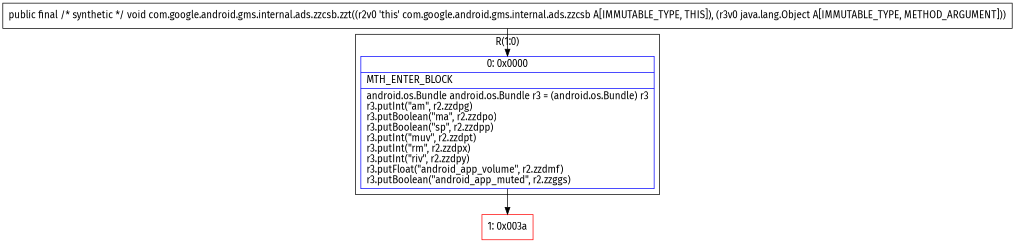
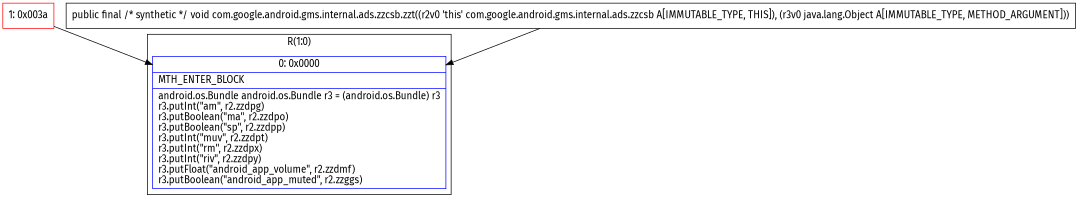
edge "0: 0x0000" -> "1: 0x003a": reversed
